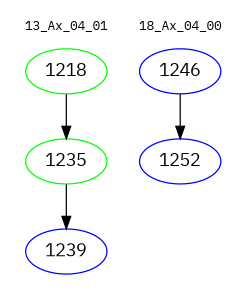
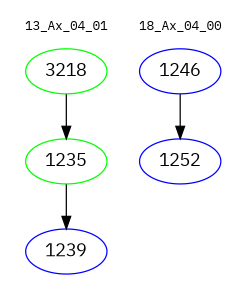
node "1218": label "1218" -> "3218"
